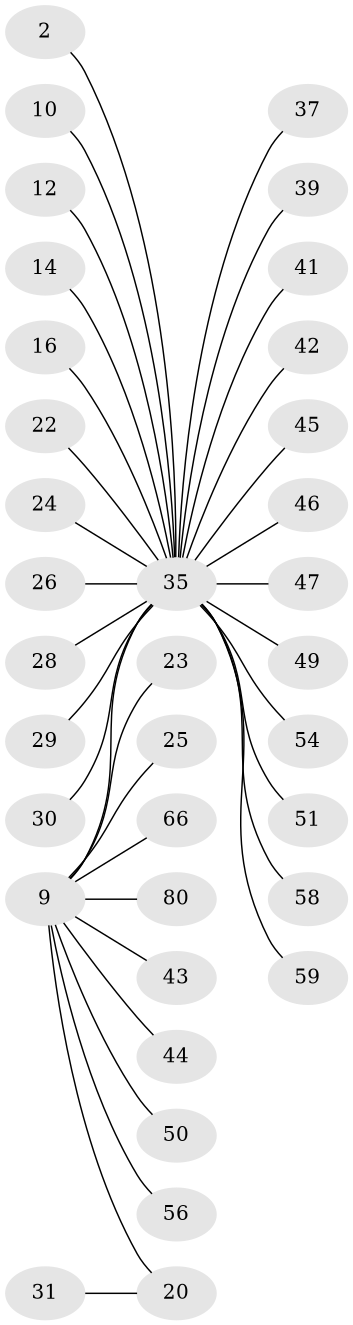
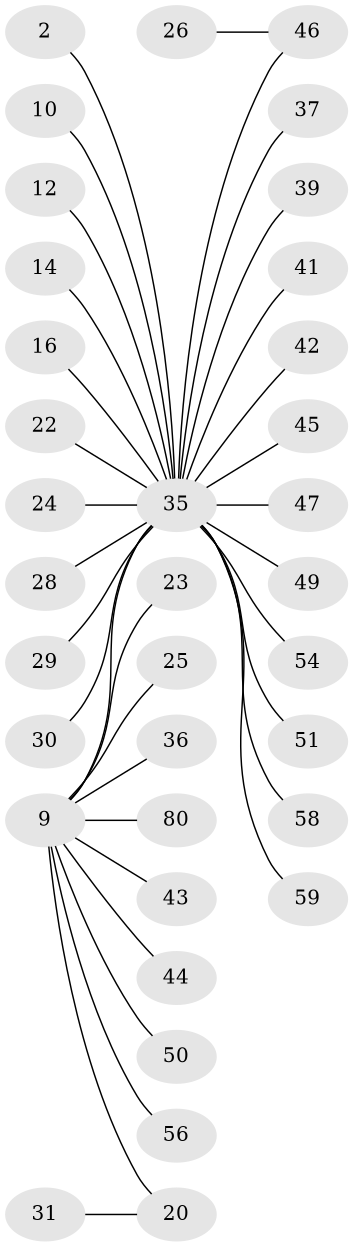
edge "26" -- "35": now "26" -- "46"
node "66": label "66" -> "36"
